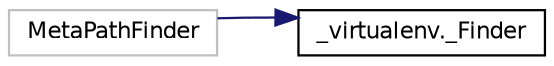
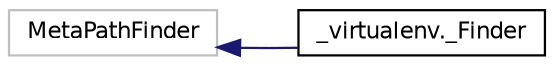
edge "MetaPathFinder" -> "_virtualenv._Finder": reversed
